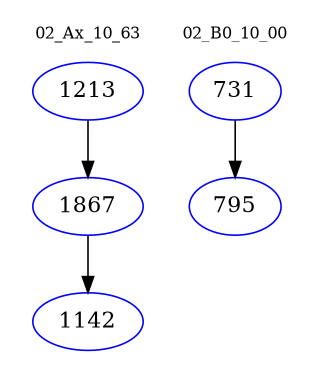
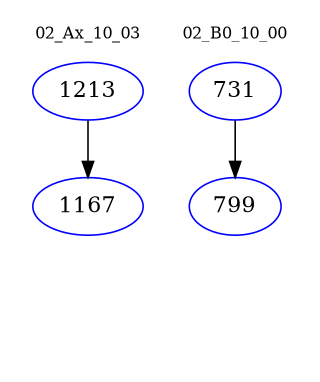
cluster "02_Ax_10_63": label "02_Ax_10_63" -> "02_Ax_10_03"
node "1867": label "1867" -> "1167"
node "795": label "795" -> "799"
node "1142": removed
